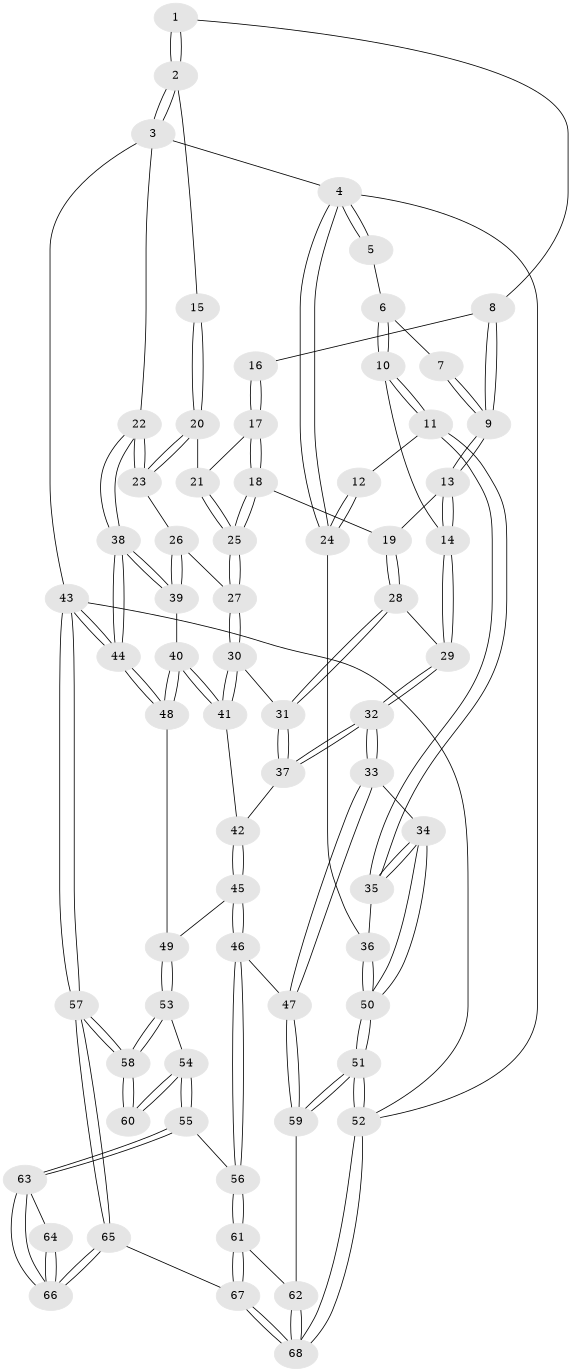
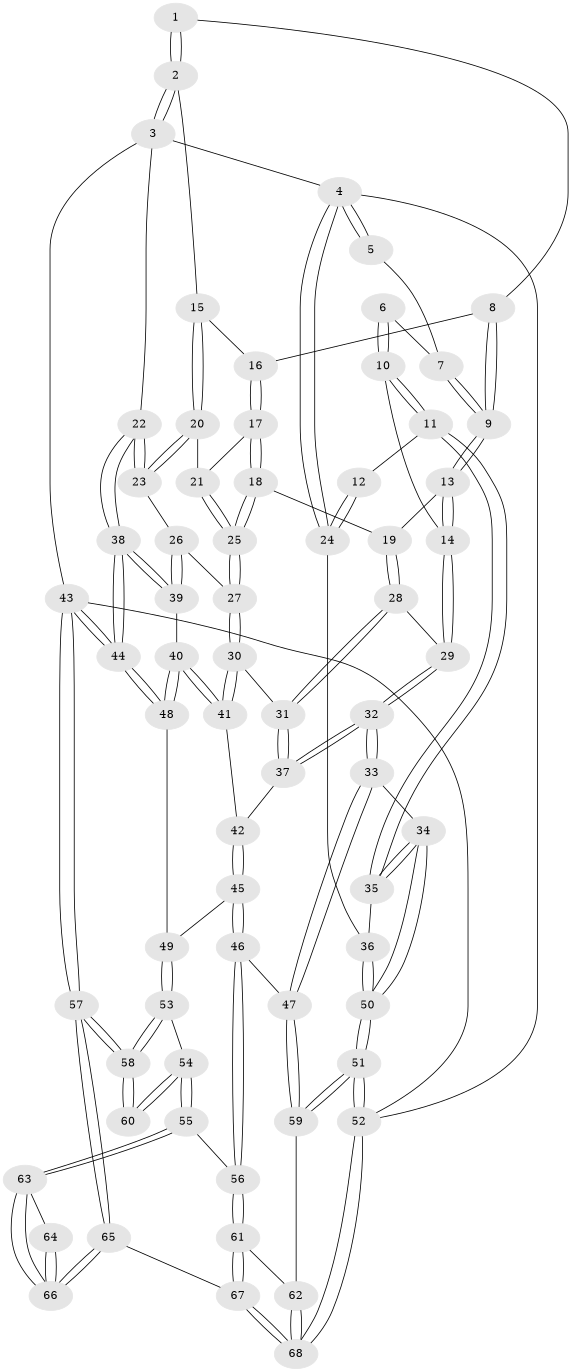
edge "5" -- "6": now "5" -- "7"
edge "15" -- "16": added
